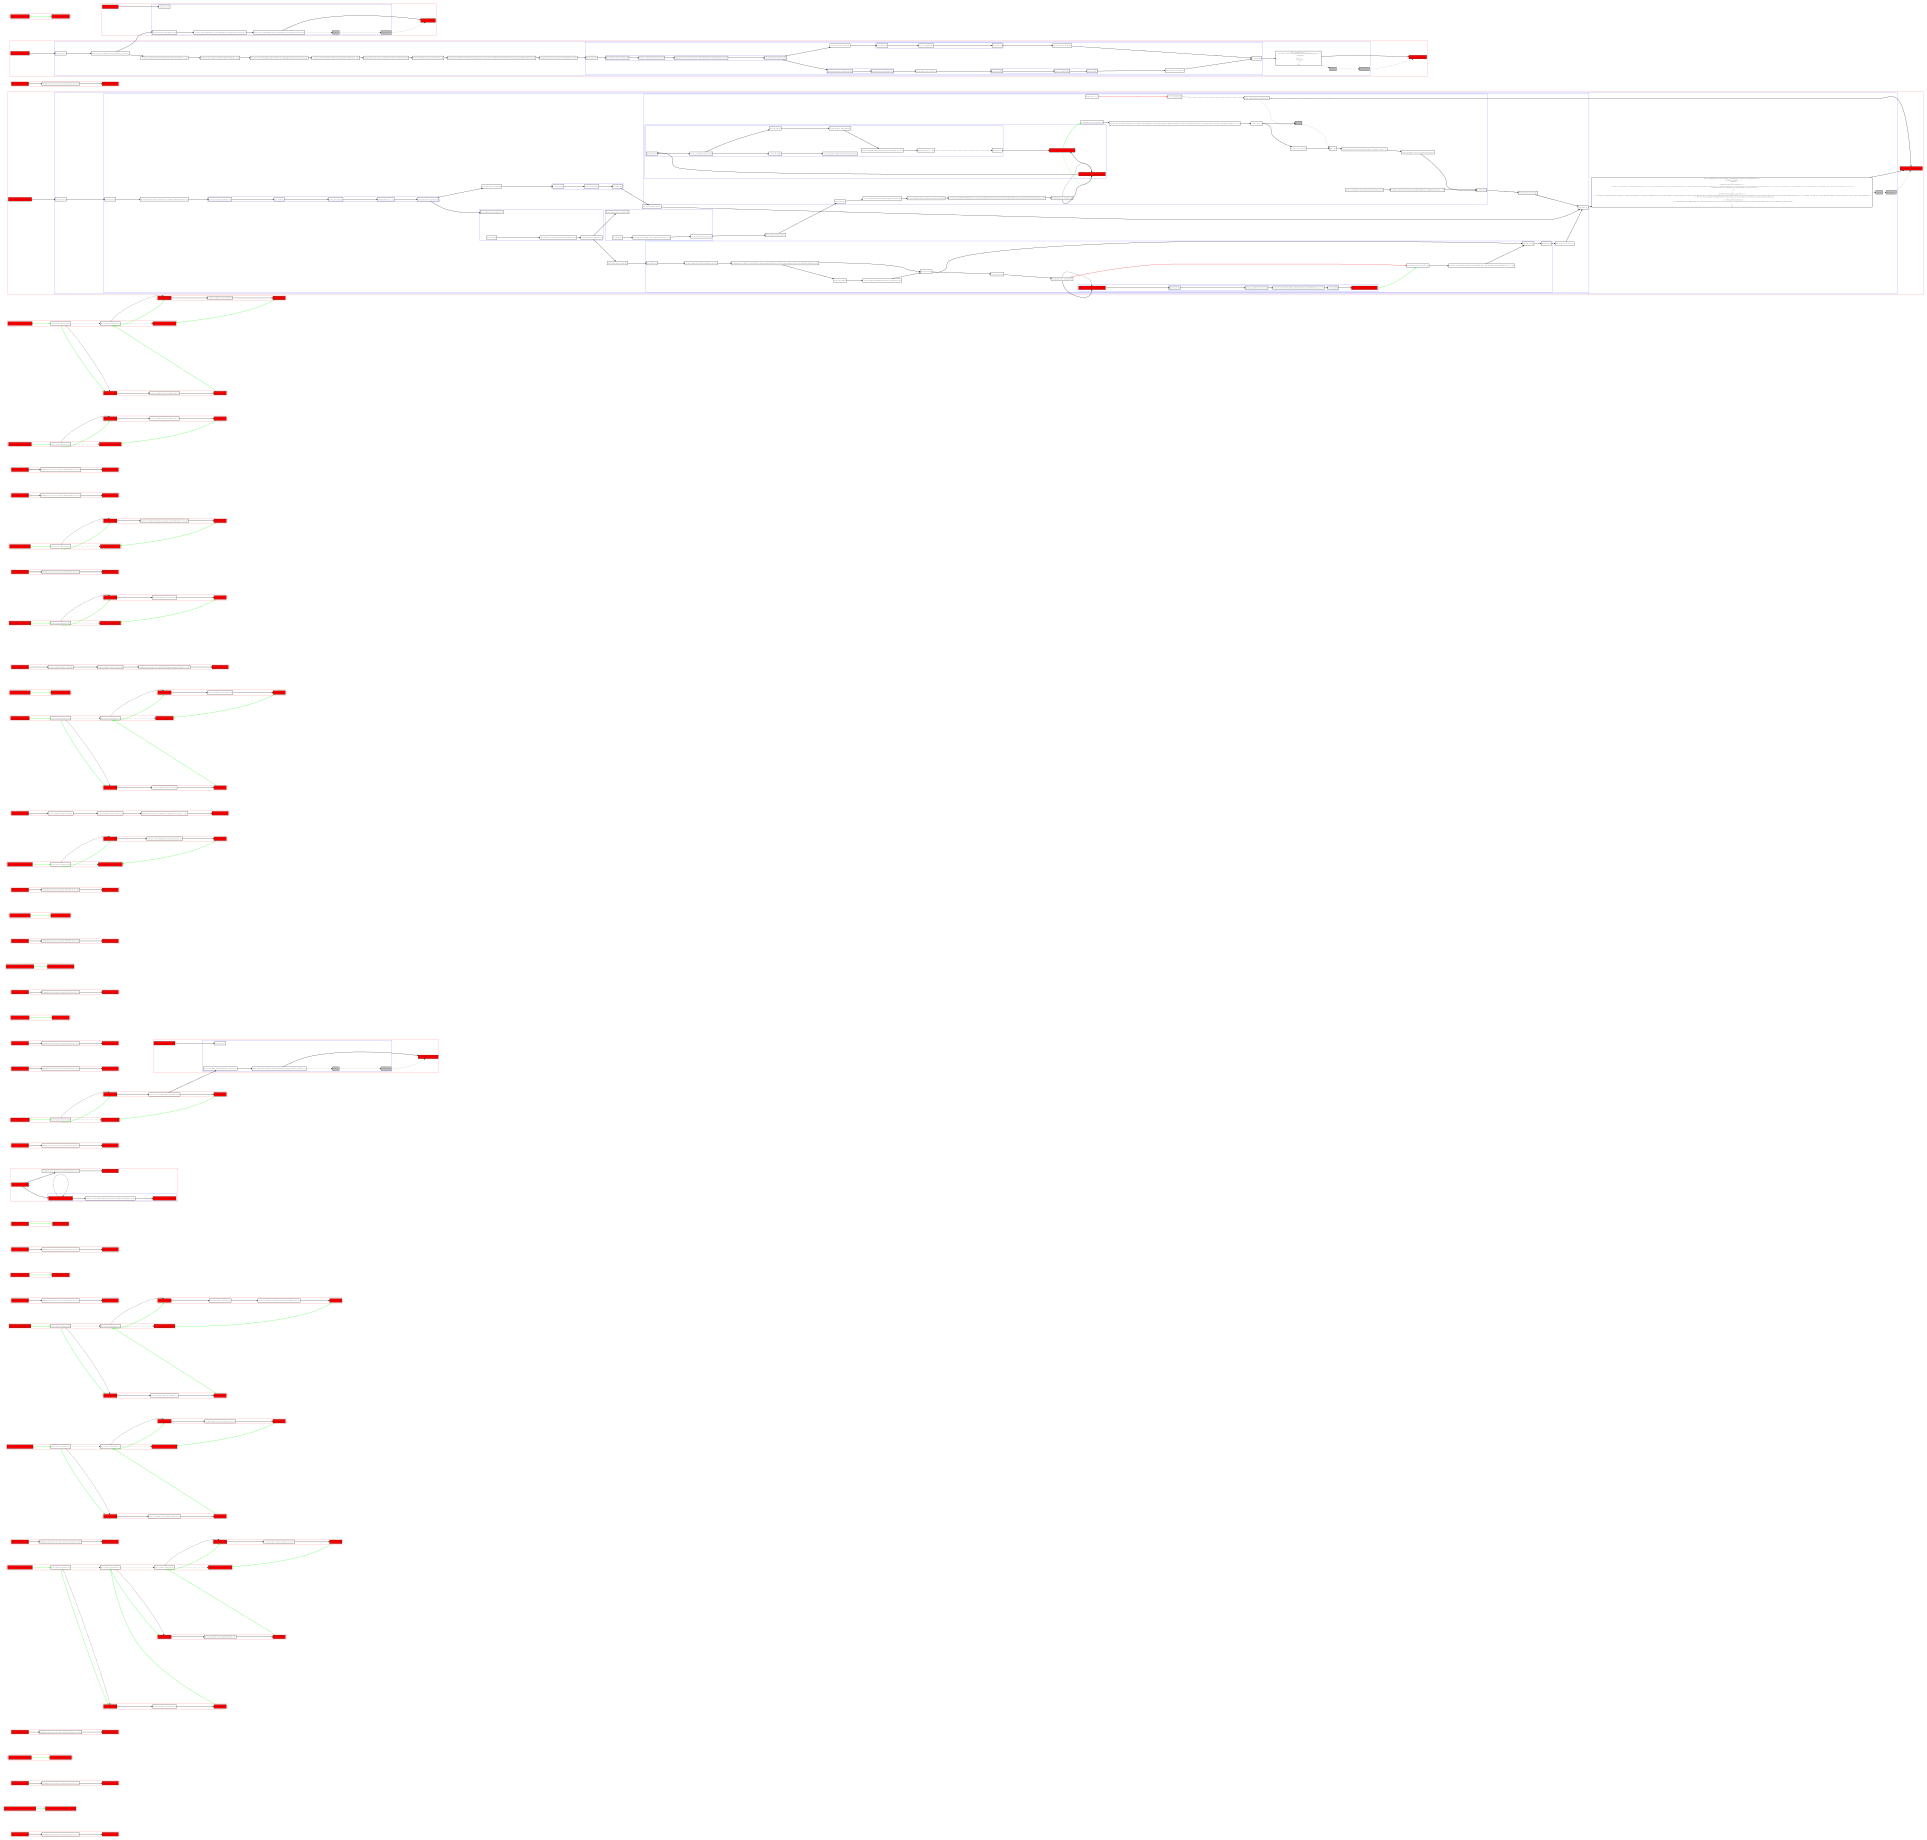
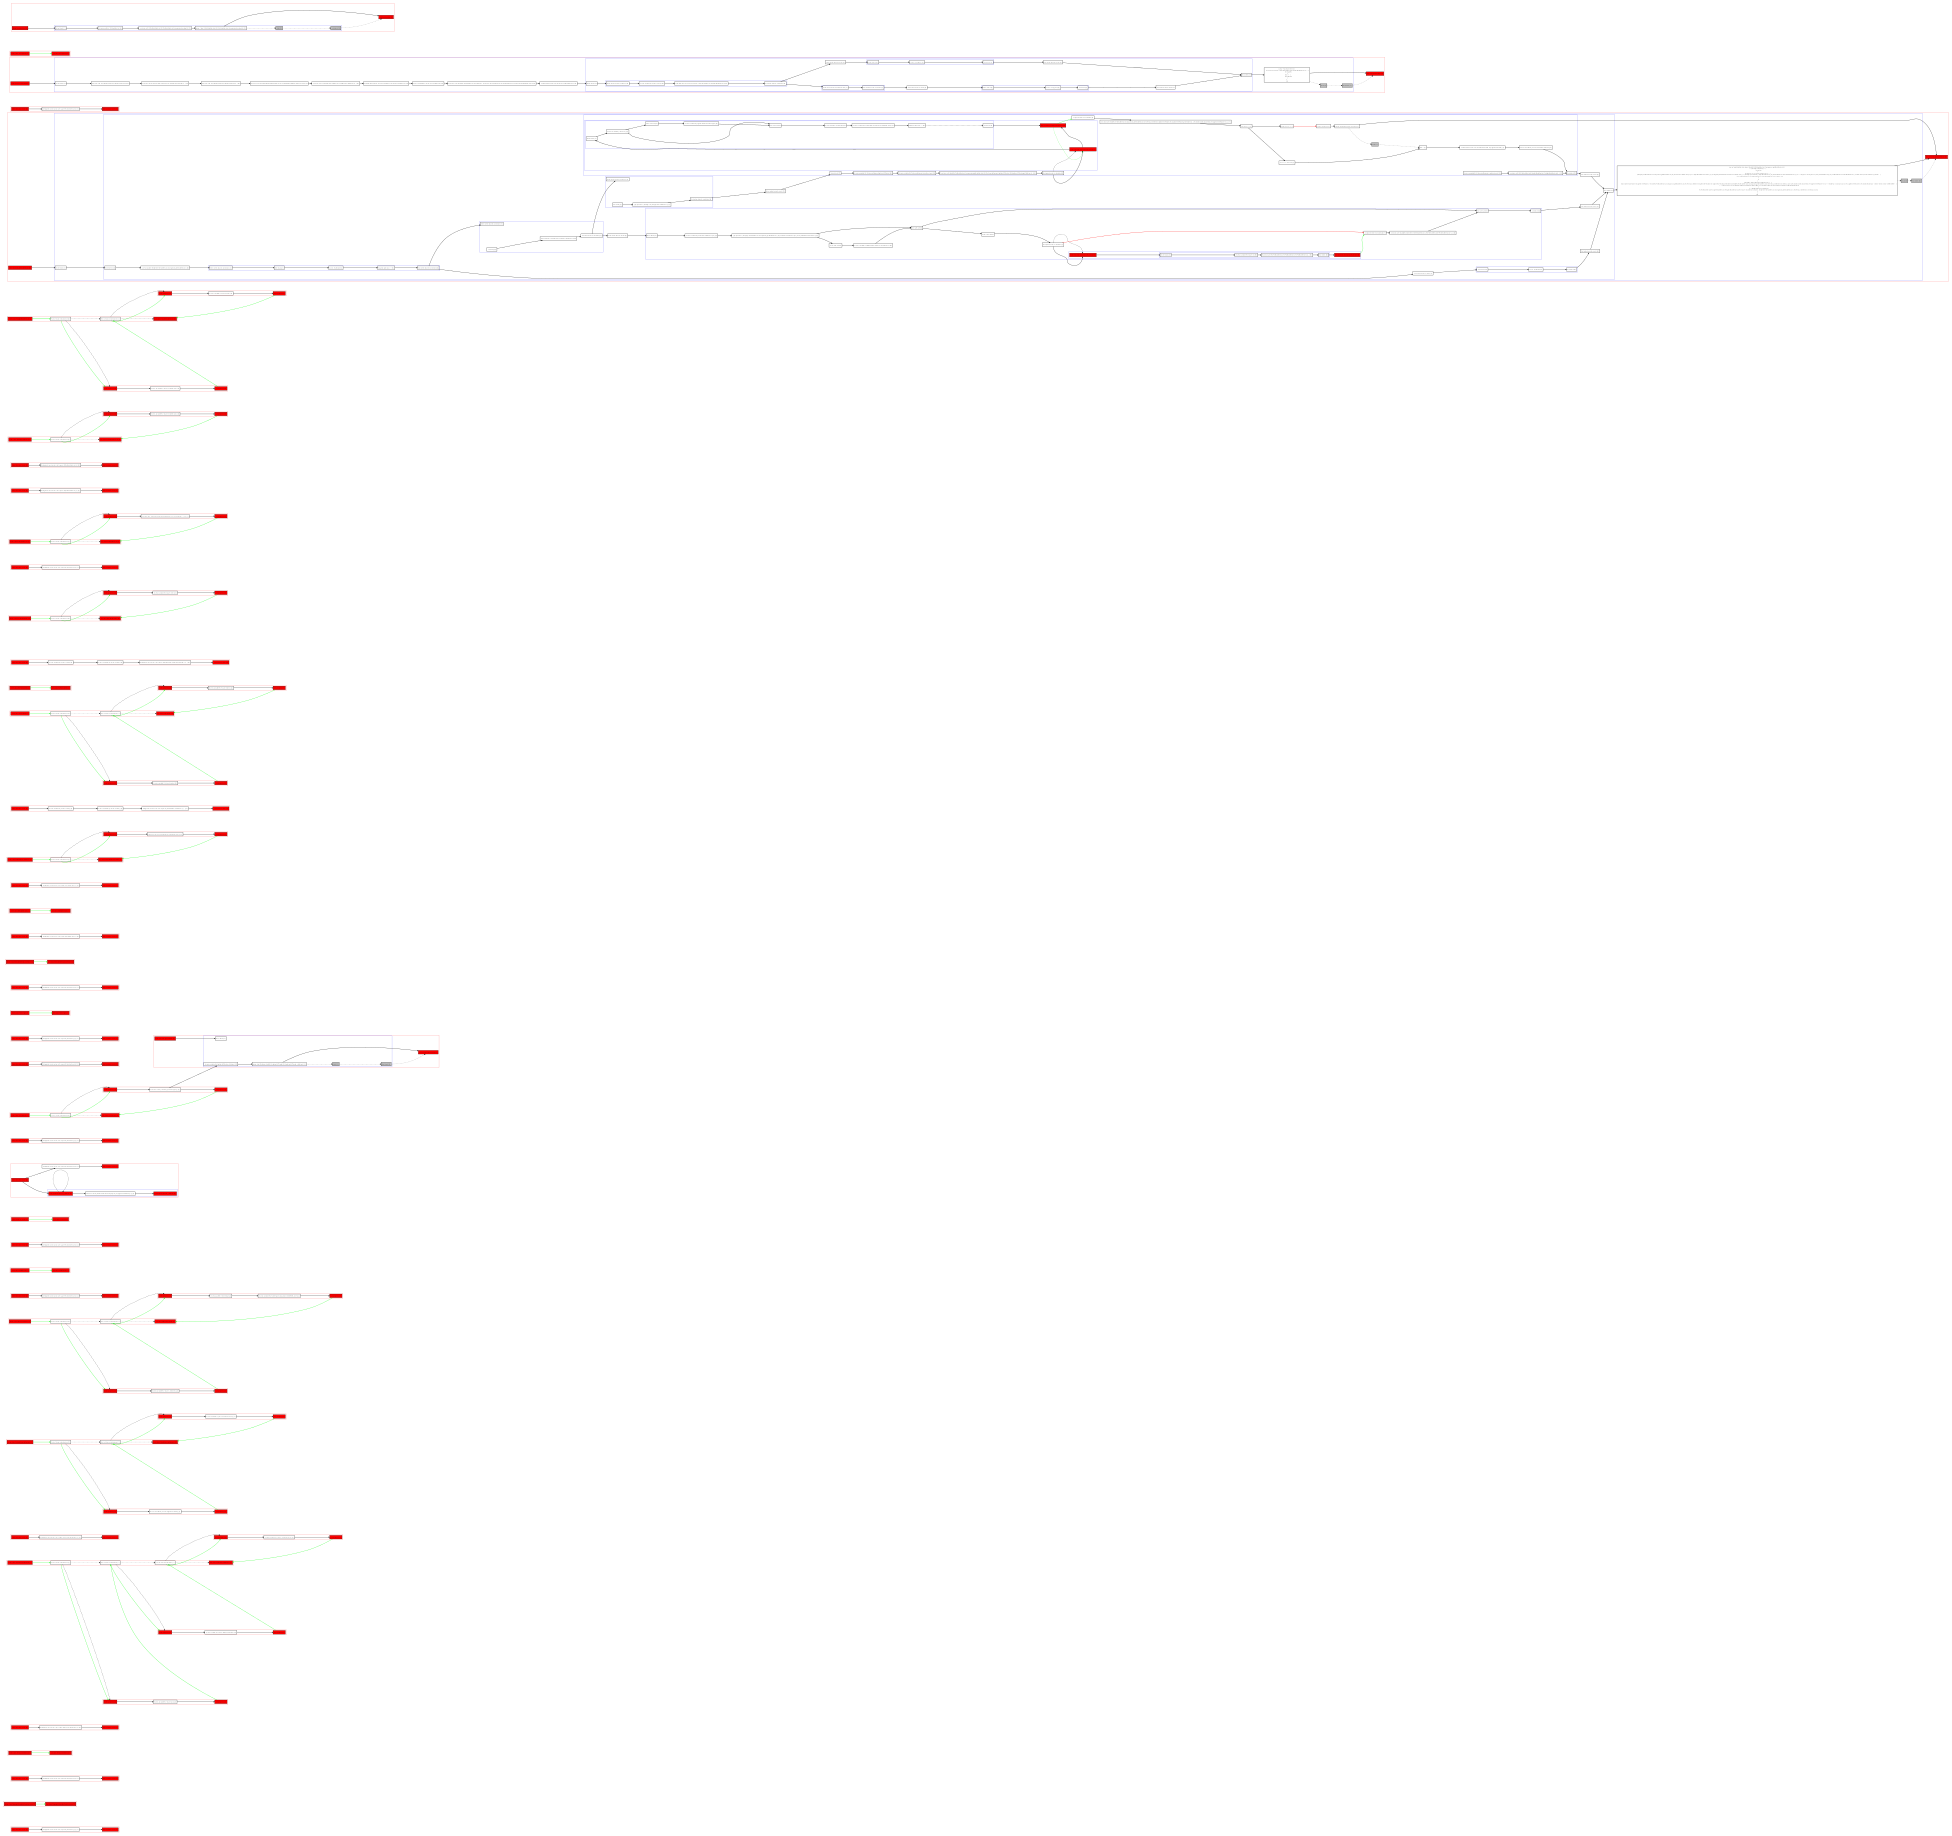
edge "Function call: R|/LighterASTNode.LighterASTNode|() [6]" -> "Access qualifier /FirModifierList [2]": now "Enter block [1]" -> "Access qualifier /FirModifierList [2]"
edge "Exit lhs of ?: [7]" -> "Stub [7]": now "Exit lhs of ?: [7]" -> "Enter rhs of ?: [7]"
edge "Access variable R|/LighterASTNode.tokenType| [9]" -> "Exit safe call [9]": added
